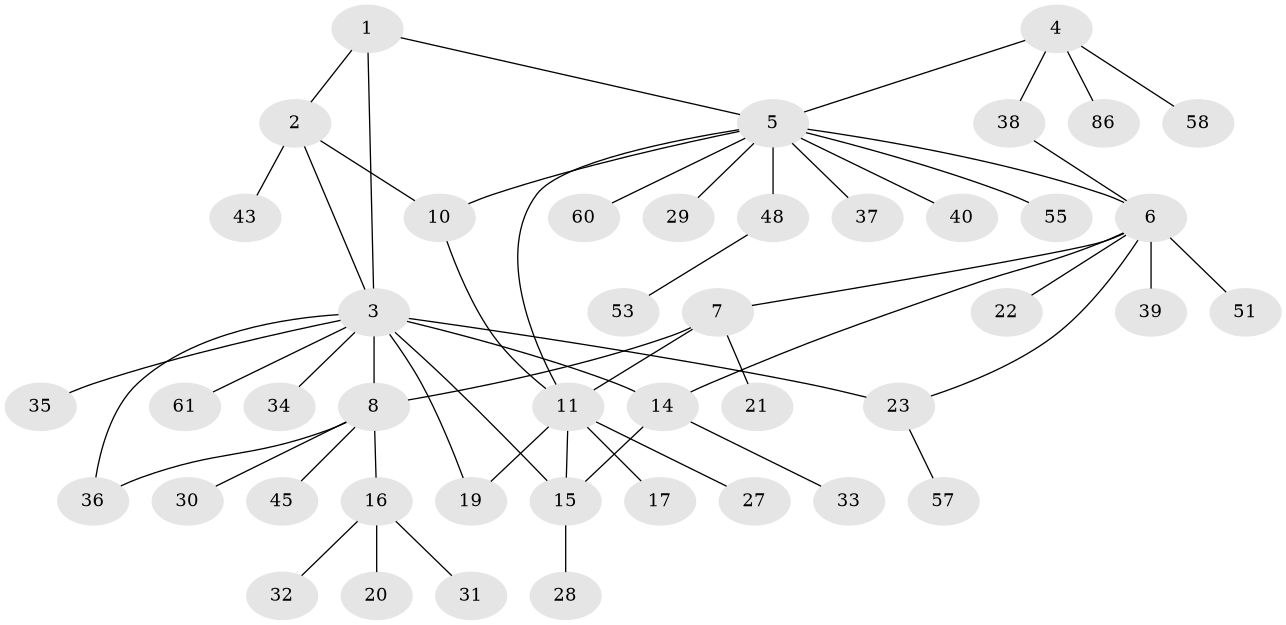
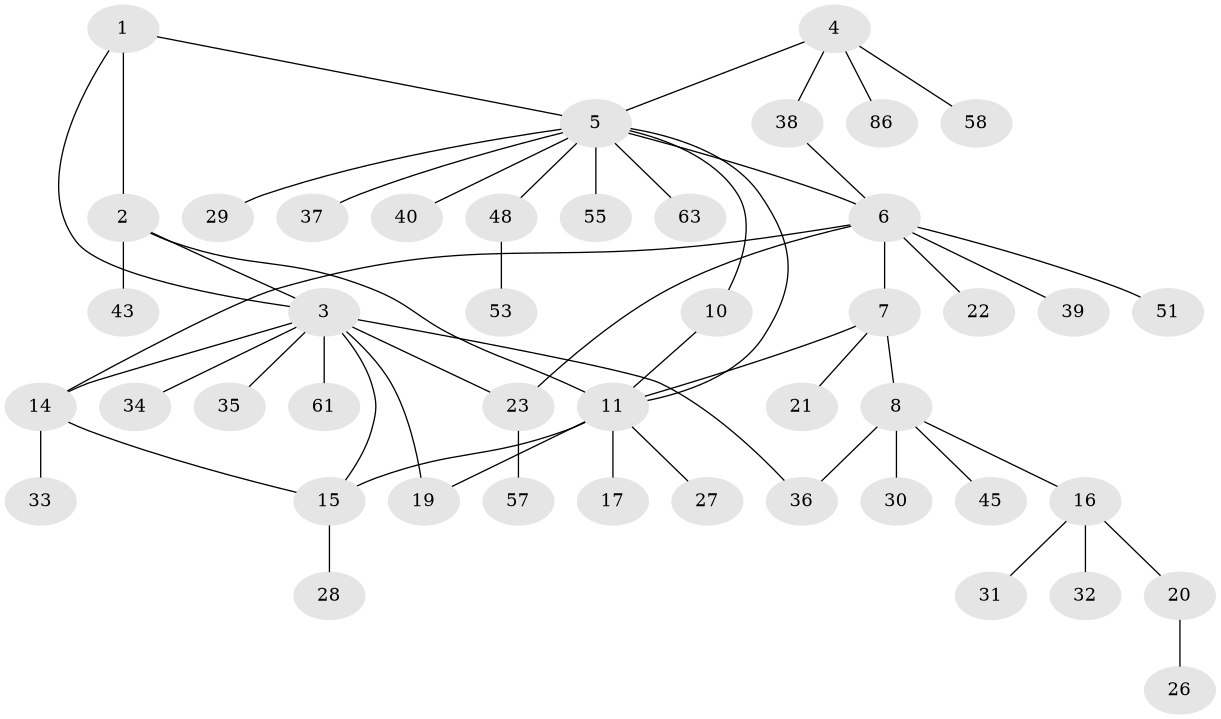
edge "2" -- "10": now "2" -- "11"
node "60": label "60" -> "63"
edge "3" -- "8": removed
node "26": added
